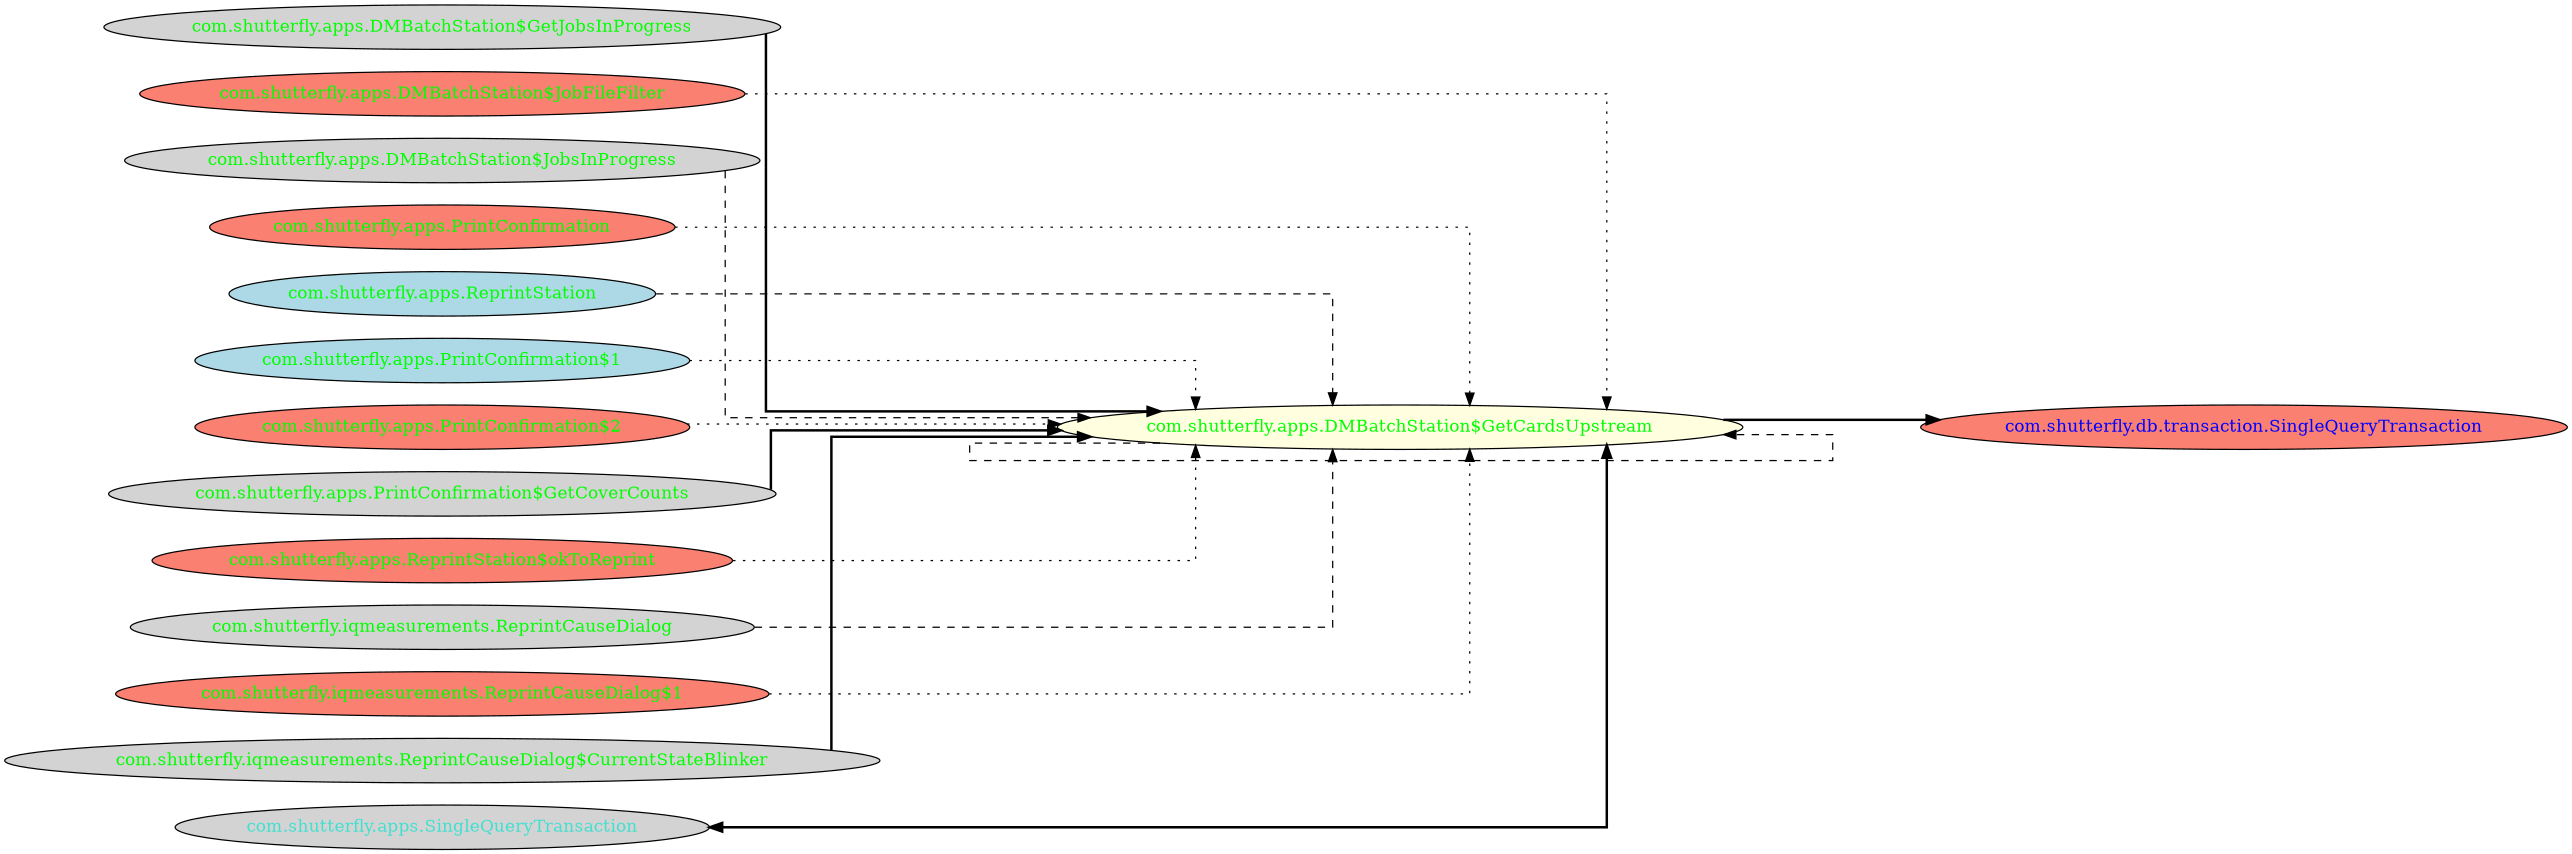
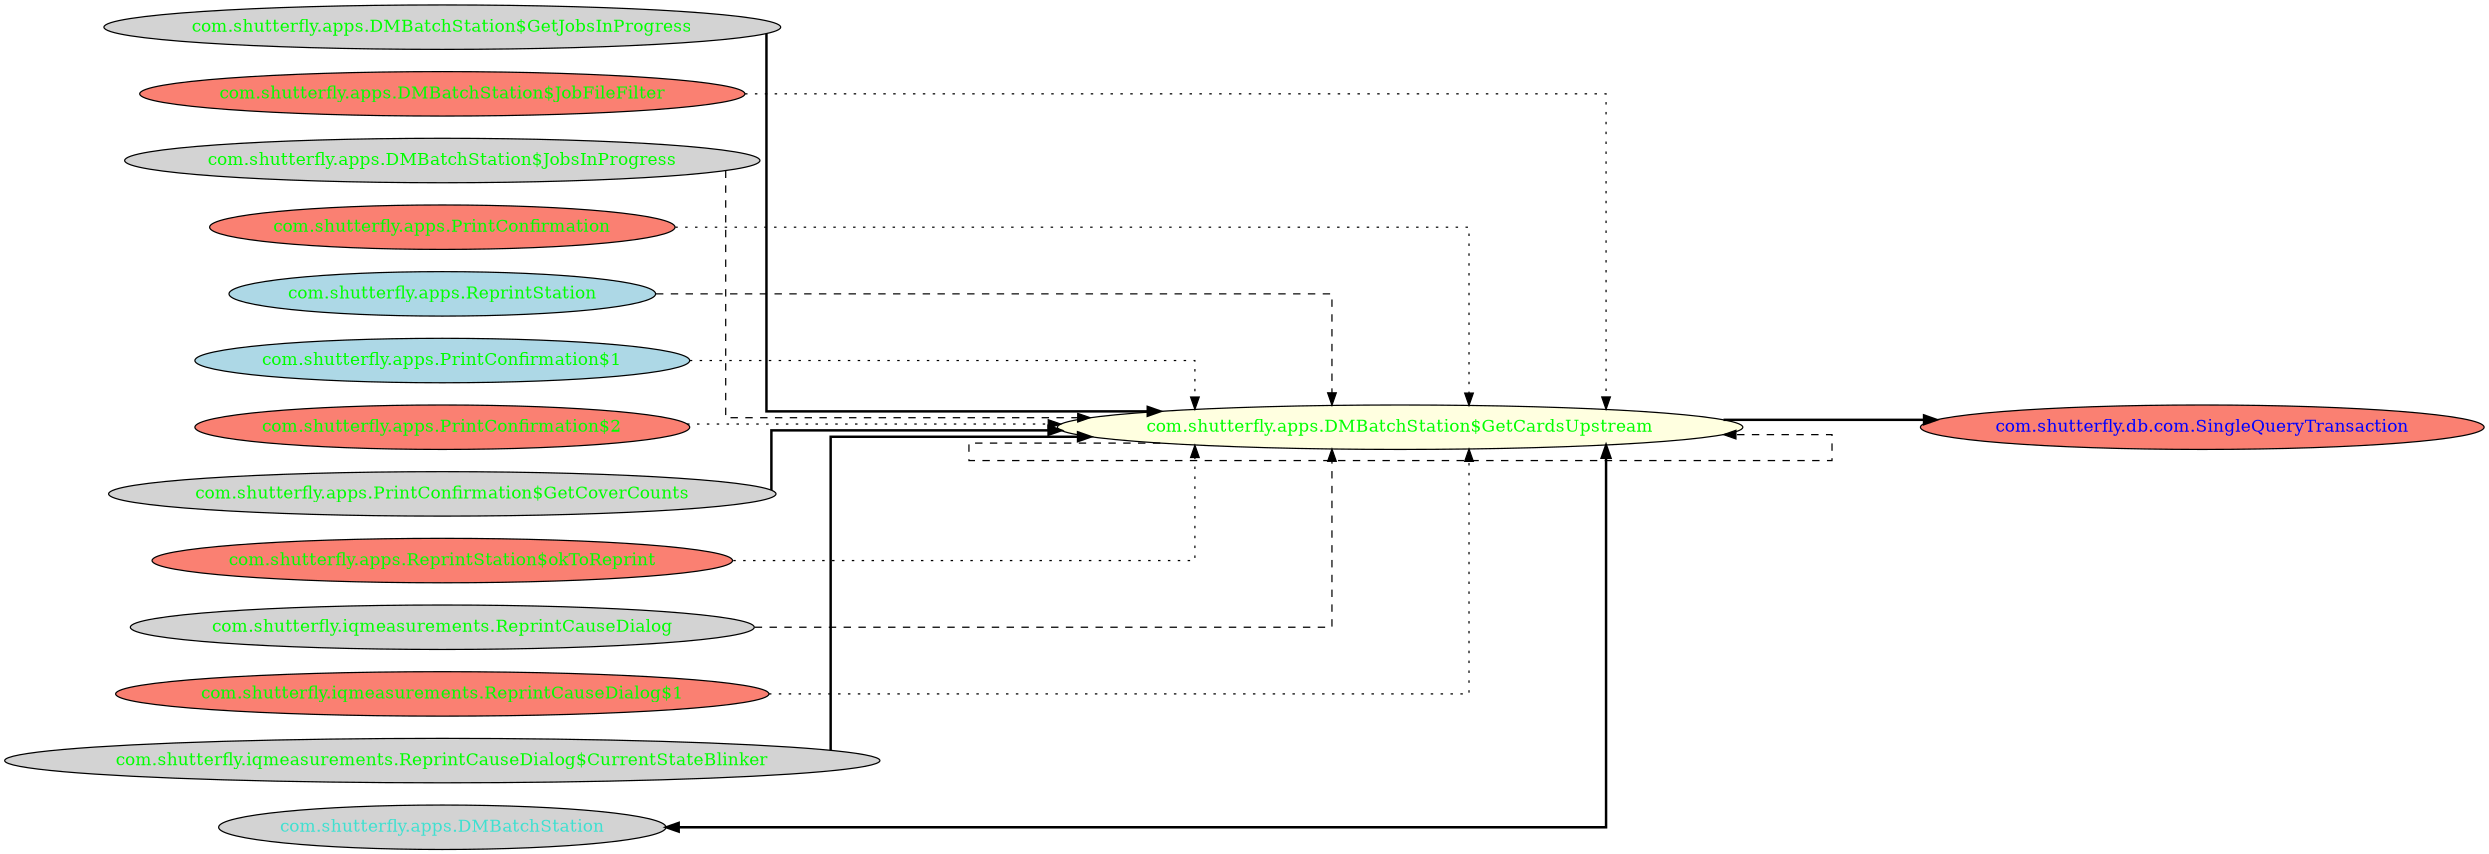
node "com.shutterfly.db.transaction.SingleQueryTransaction": label "com.shutterfly.db.transaction.SingleQueryTransaction" -> "com.shutterfly.db.com.SingleQueryTransaction"
node "com.shutterfly.apps.SingleQueryTransaction": label "com.shutterfly.apps.SingleQueryTransaction" -> "com.shutterfly.apps.DMBatchStation"
